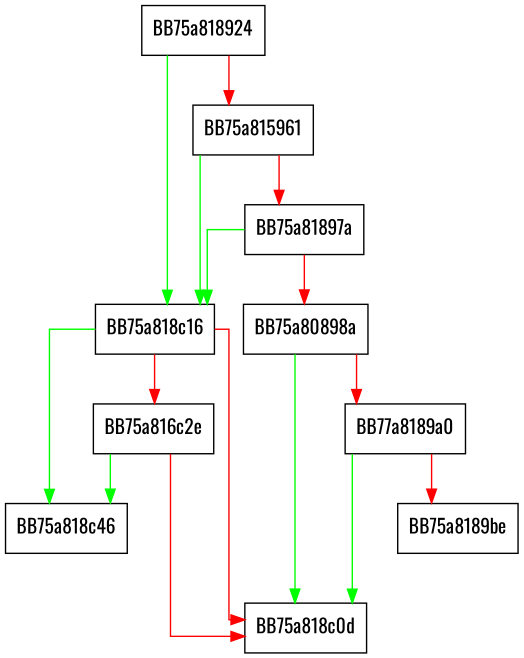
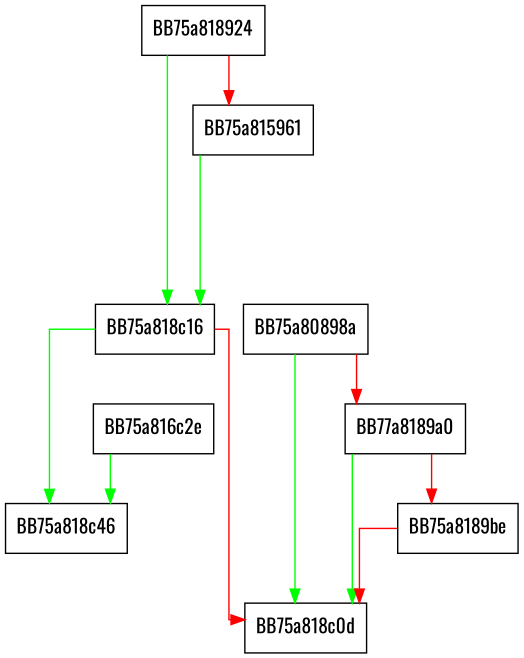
node "BB75a81897a": removed
edge "BB75a818c16" -> "BB75a816c2e": removed
edge "BB75a816c2e" -> "BB75a818c0d": now "BB75a8189be" -> "BB75a818c0d"
